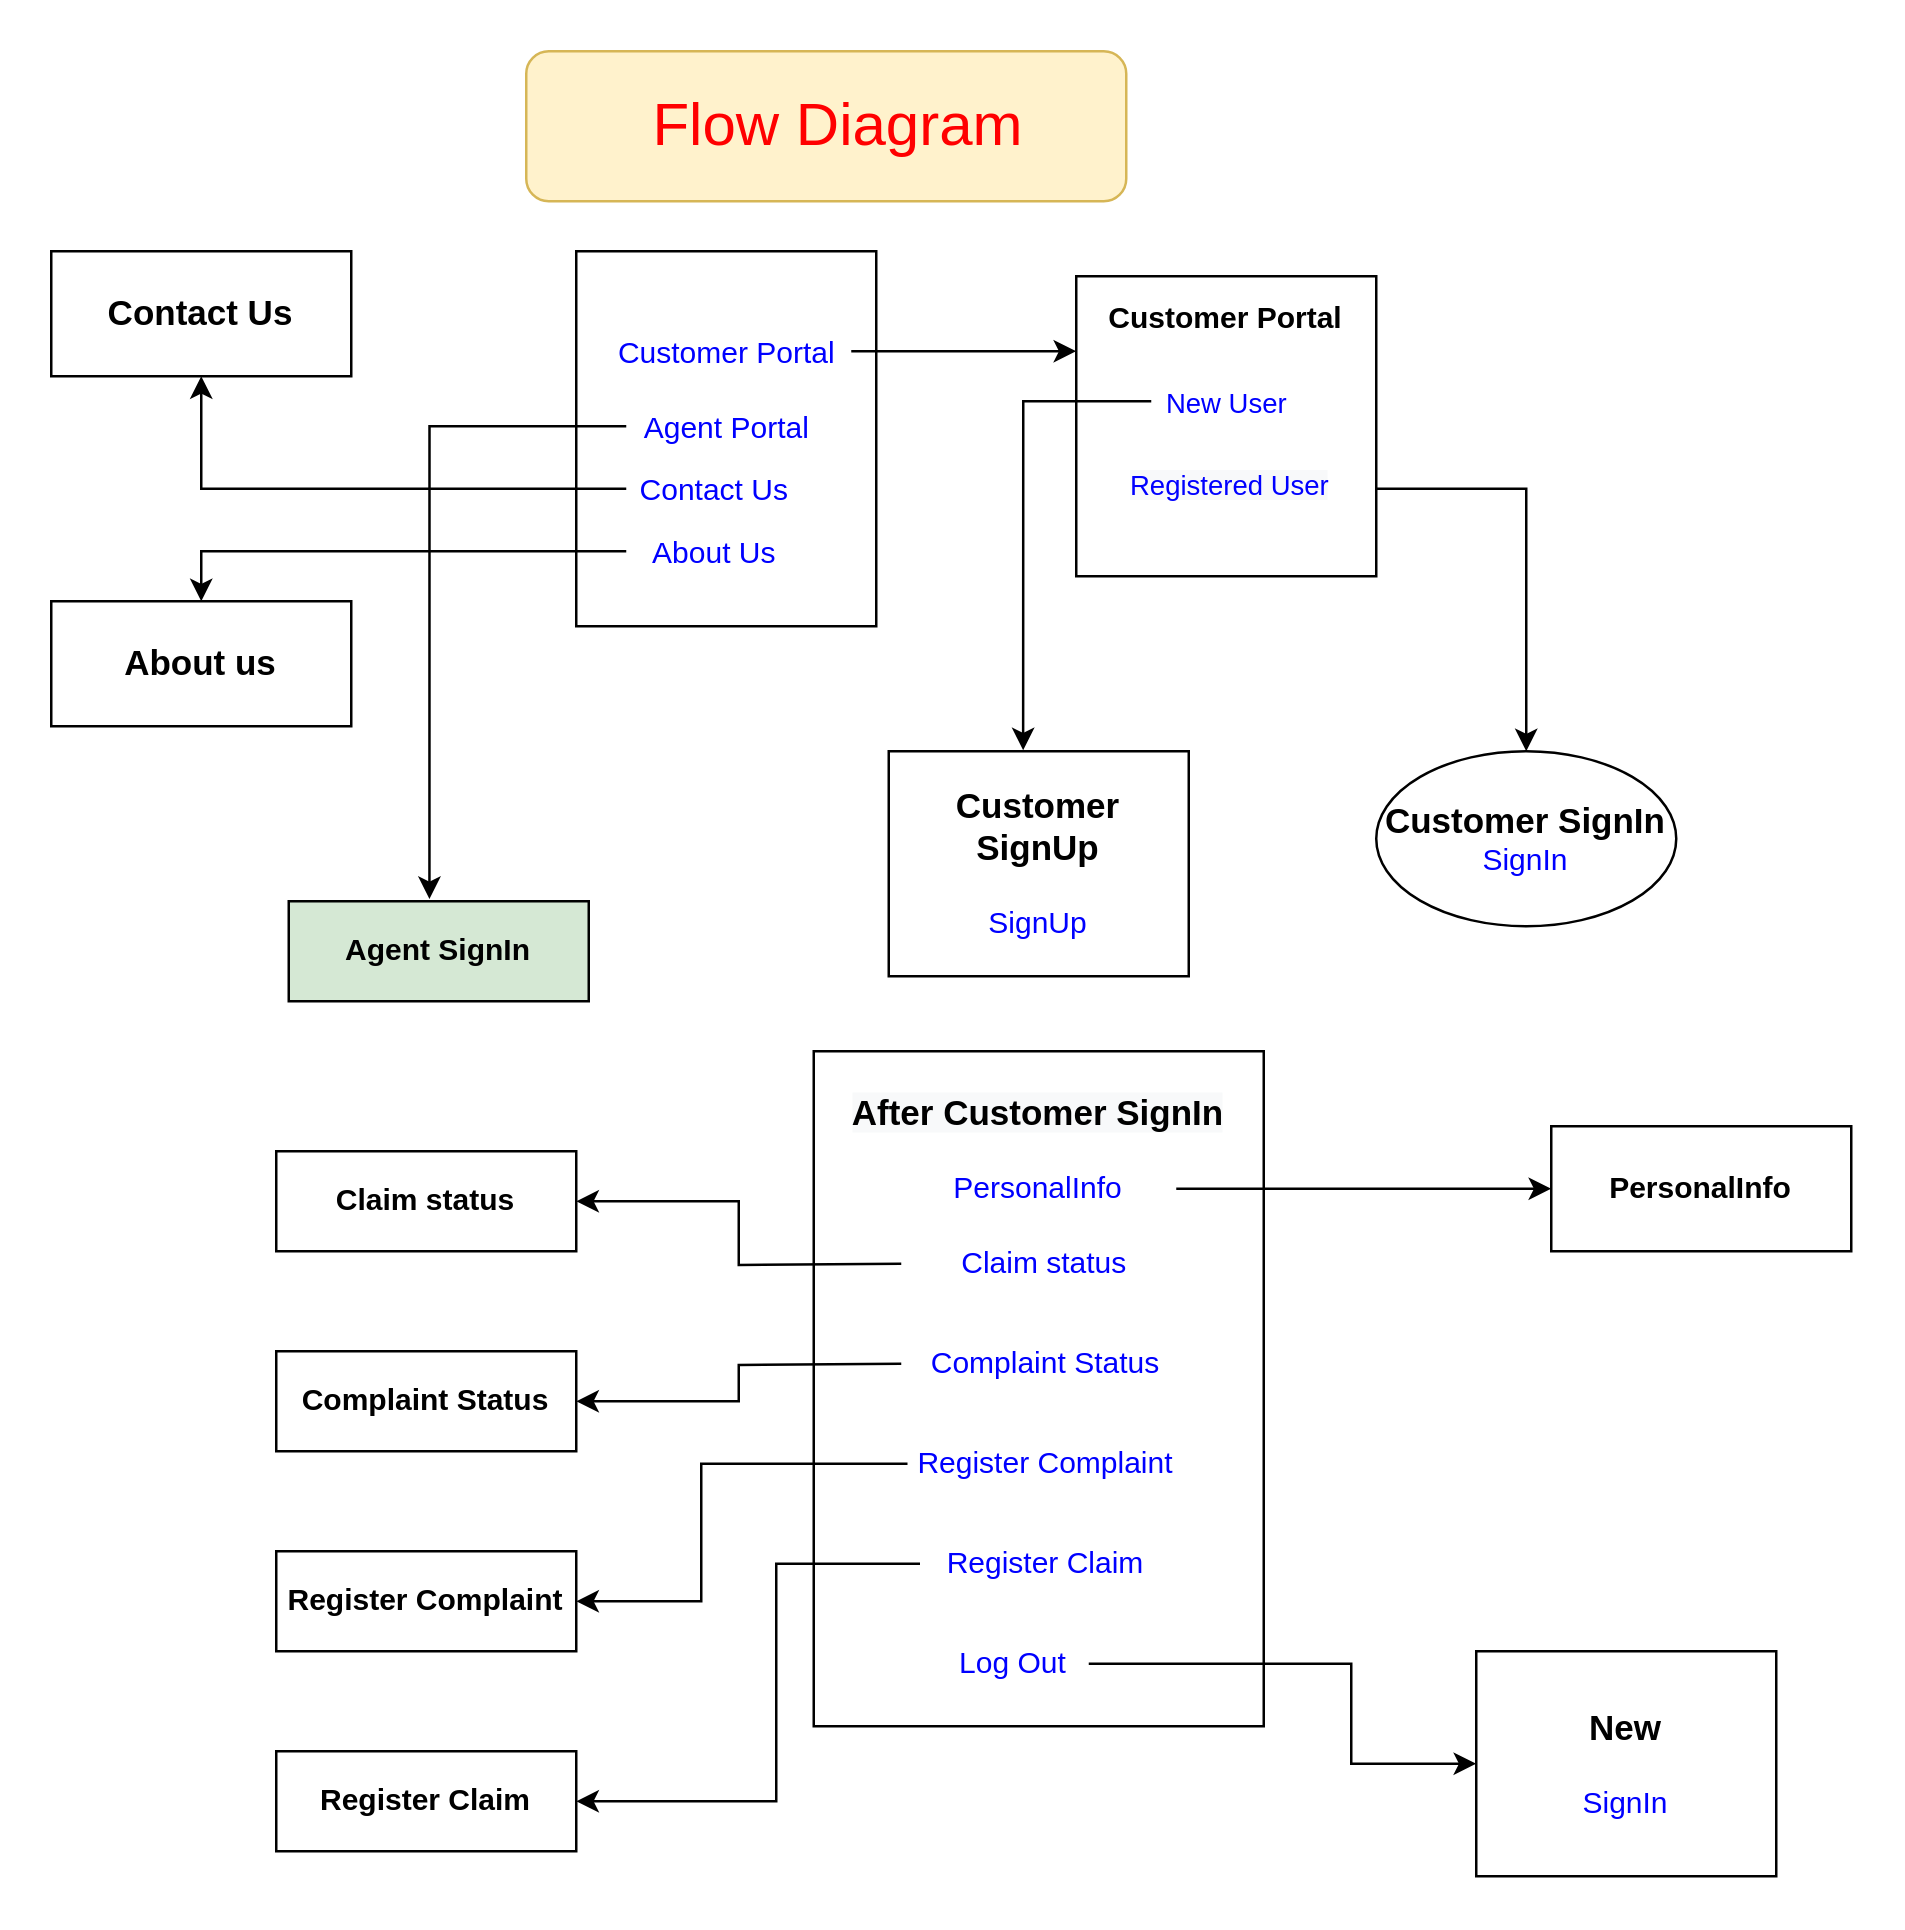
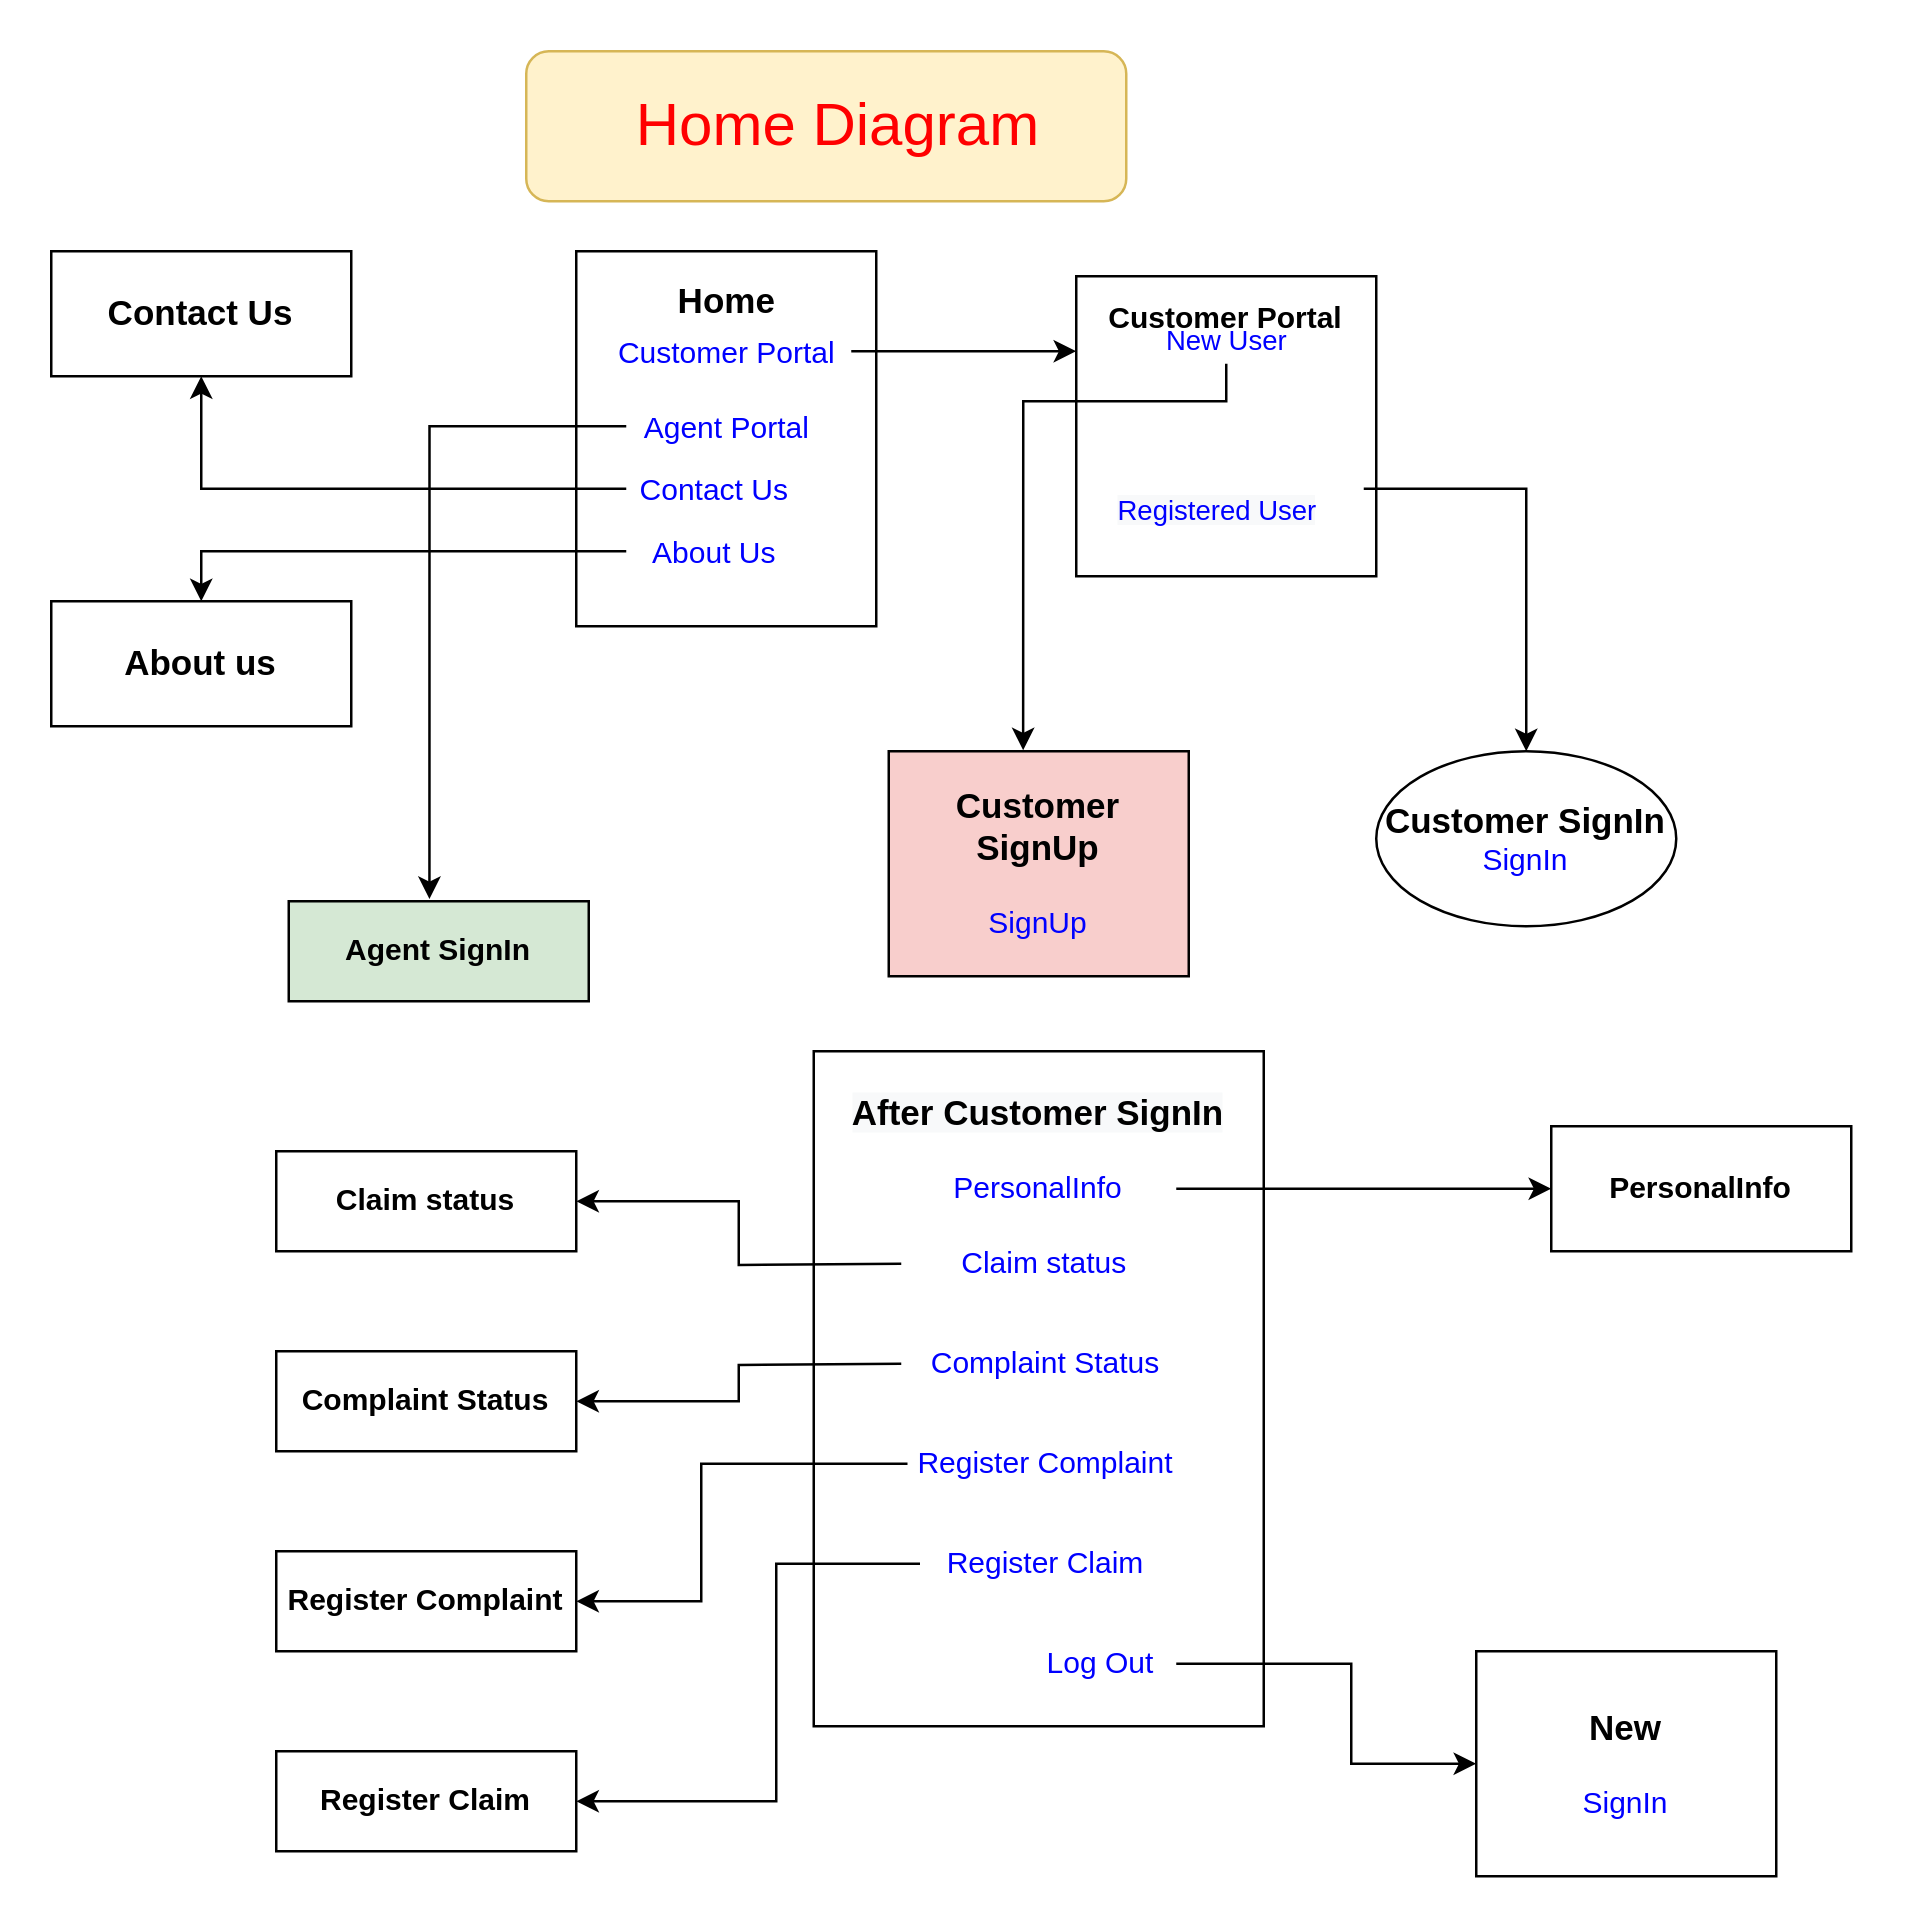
node "Flow Diagram": label "Flow Diagram" -> "Home Diagram"
node "Home": added
node "New User": moved (1226, 401) -> (1226, 339)
node "Registered User": moved (1251, 489) -> (1239, 514)
node "Customer SignUp SignUp": fillcolor #ffffff -> #f8cecc
node "Log Out": moved (1014, 1664) -> (1101, 1664)
